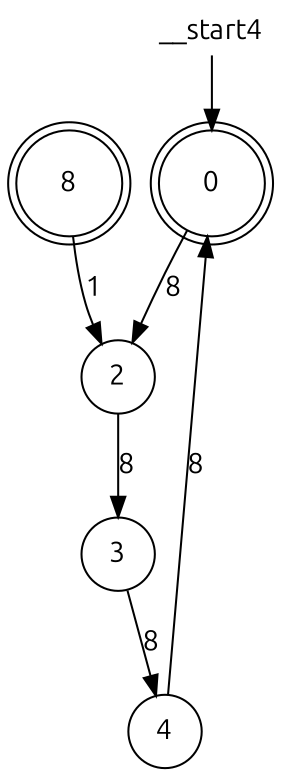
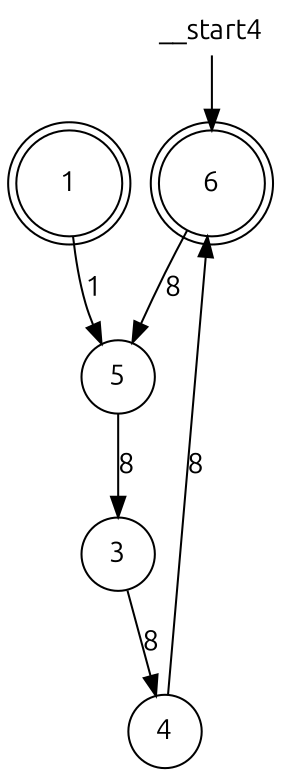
node "8": label "8" -> "1"
node "0": label "0" -> "6"
node "2": label "2" -> "5"
